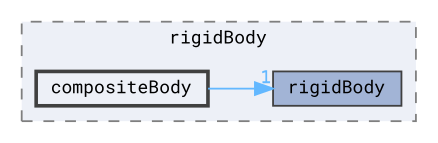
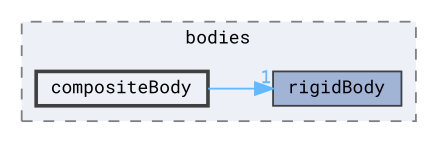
cluster "rigidBody": label "rigidBody" -> "bodies"
